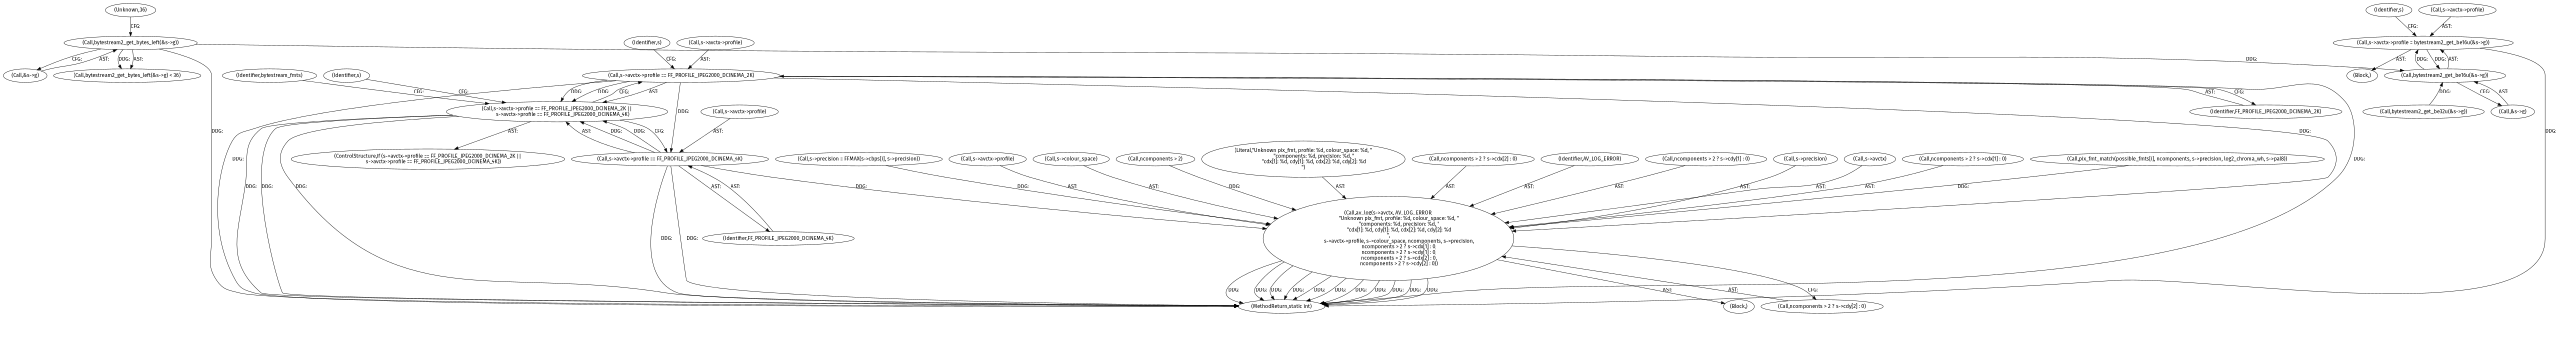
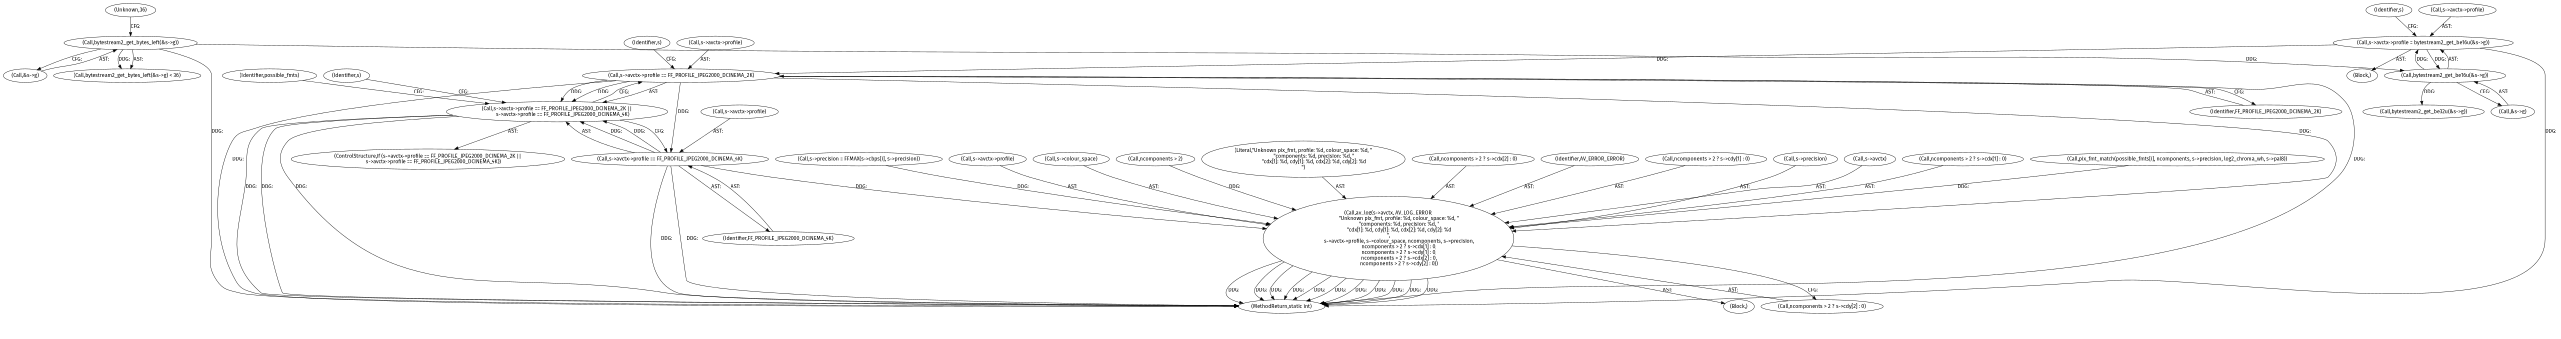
edge "(Call,s->avctx->profile = bytestream2_get_be16u(&s->g))" -> "(Call,s->avctx->profile == FF_PROFILE_JPEG2000_DCINEMA_2K)": added, label "DDG:"
node "(Identifier,bytestream_fmts)": label "(Identifier,bytestream_fmts)" -> "(Identifier,possible_fmts)"
edge "(Call,bytestream2_get_be32u(&s->g))" -> "(Call,bytestream2_get_be16u(&s->g))": reversed
node "(Identifier,AV_LOG_ERROR)": label "(Identifier,AV_LOG_ERROR)" -> "(Identifier,AV_ERROR_ERROR)"
